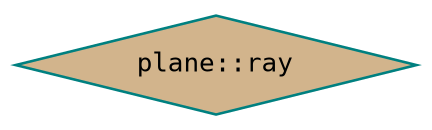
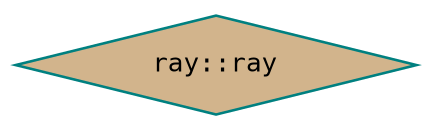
node "plane::ray": label "plane::ray" -> "ray::ray"
